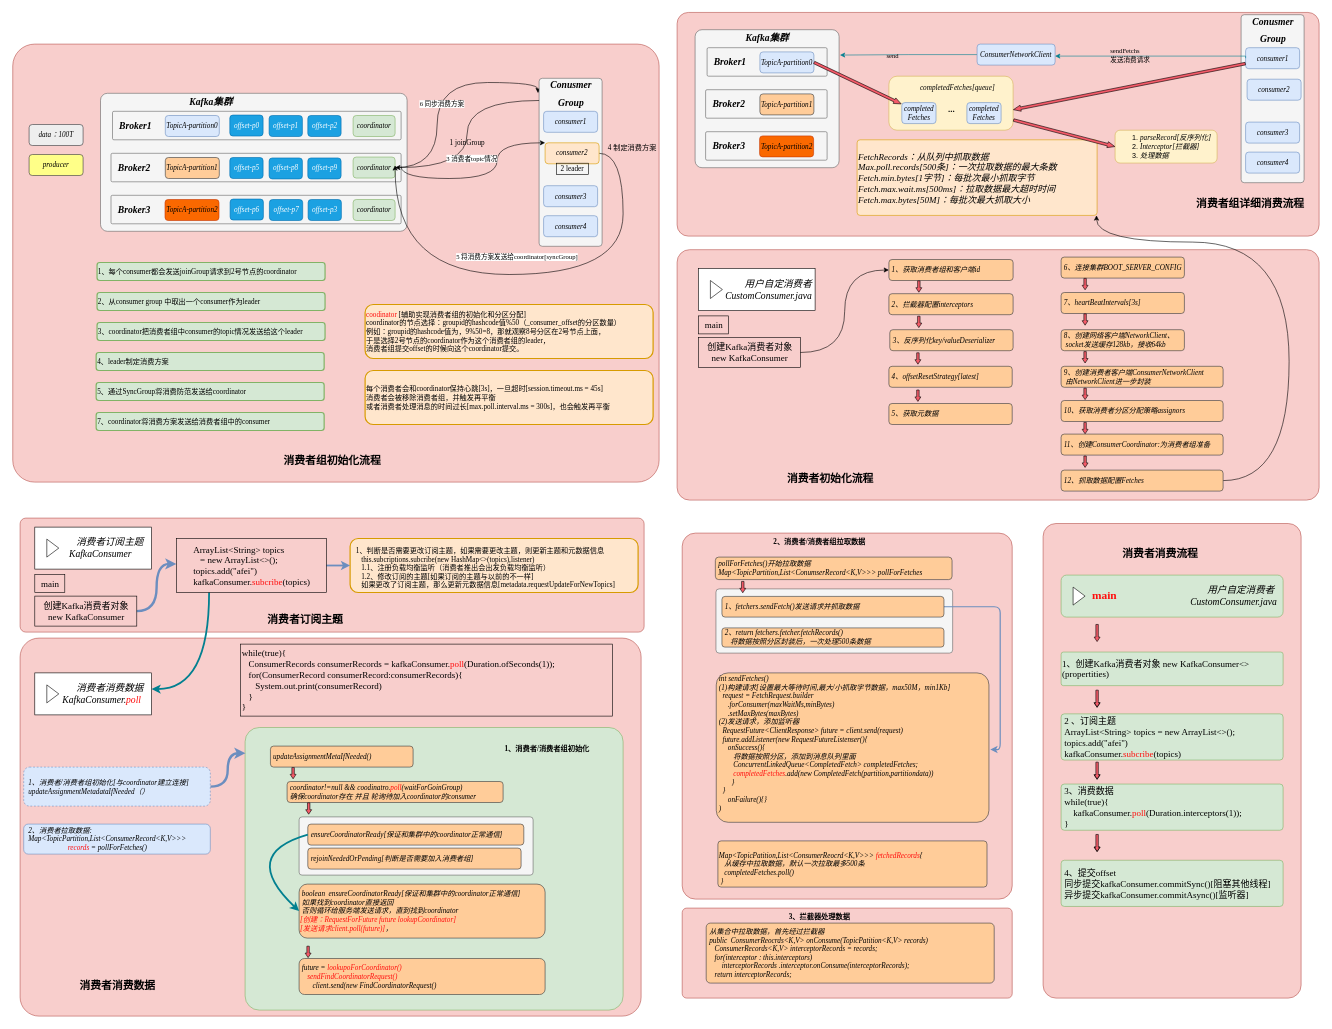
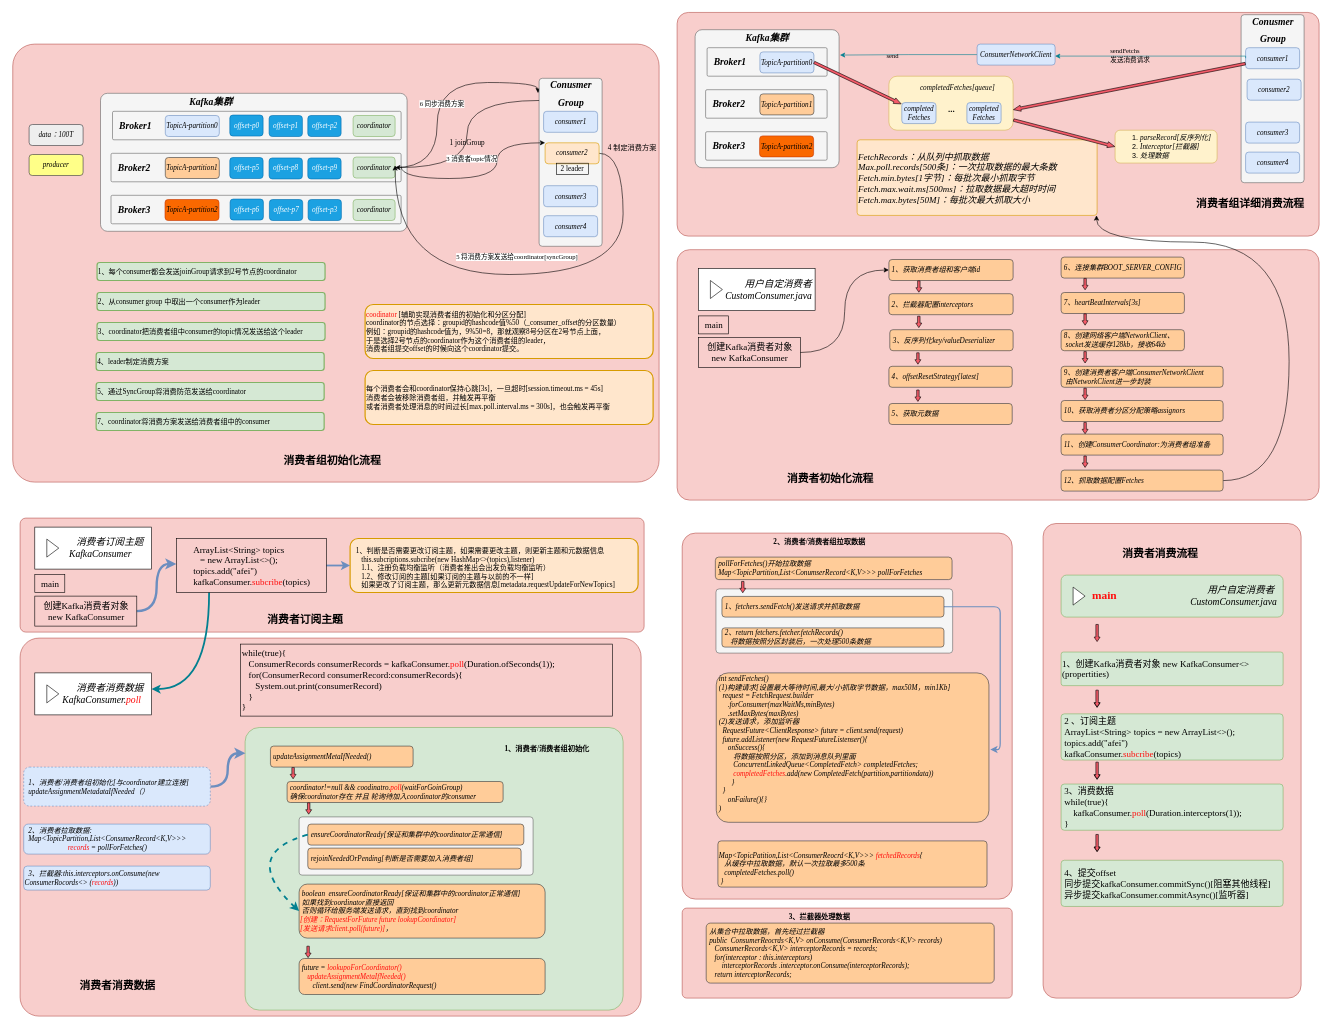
edge "ensureCoordinatorReady[保证和集群中的coordinator正常通信]" -> "boolean ensureCoordinatorReady[保证和集群中的coordinator正常通信] 如果找到coordinator直接返回 否则循环给服务端发送请求，直到找到coordinator [创建：RequestForFuture future lookupCoordinator] [发送请求client.poll(future)]，": style solid -> dashed
node "3、拦截器:this.interceptors.onConsume(new ConsumerRocords<> (records))": added
node "从集合中拉取数据，首先经过拦截器 public ConsumerReocrds<K,V> onConsume(TopicPatition<K,V> records) ConsumerRecords<K,V> interceptorRecords = records; for(interceptor : this.interceptors) interceptorRecords .interceptor.onConsume(interceptorRecords); return interceptorRecords;": label "从集合中拉取数据，首先经过拦截器 public ConsumerReocrds<K,V> onConsume(TopicPatition<K,V> records) ConsumerRecords<K,V> interceptorRecords = records; for(interceptor : this.interceptors) interceptorRecords .interceptor.onConsume(interceptorRecords); return interceptorRecords;" -> "从集合中拉取数据，首先经过拦截器 public ConsumerReocrds<K,V> onConsume(ConsumerRecords<K,V> records) ConsumerRecords<K,V> interceptorRecords = records; for(interceptor : this.interceptors) interceptorRecords .interceptor.onConsume(interceptorRecords); return interceptorRecords;"
node "future = lookupoForCoordinator() sendFindCoordinatorRequest() client.send(new FindCoordinatorRequest()": label "future = lookupoForCoordinator() sendFindCoordinatorRequest() client.send(new FindCoordinatorRequest()" -> "future = lookupoForCoordinator() updateAssignmentMetaIfNeeded() client.send(new FindCoordinatorRequest()"
